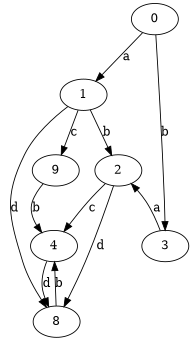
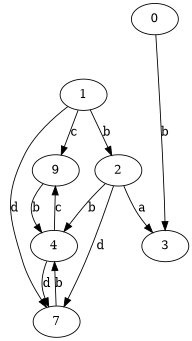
edge "0" -> "1": removed, label "a"
edge "2" -> "4": label "c" -> "b"
edge "3" -> "2": reversed
edge "4" -> "9": added, label "c"
node "8": label "8" -> "7"
